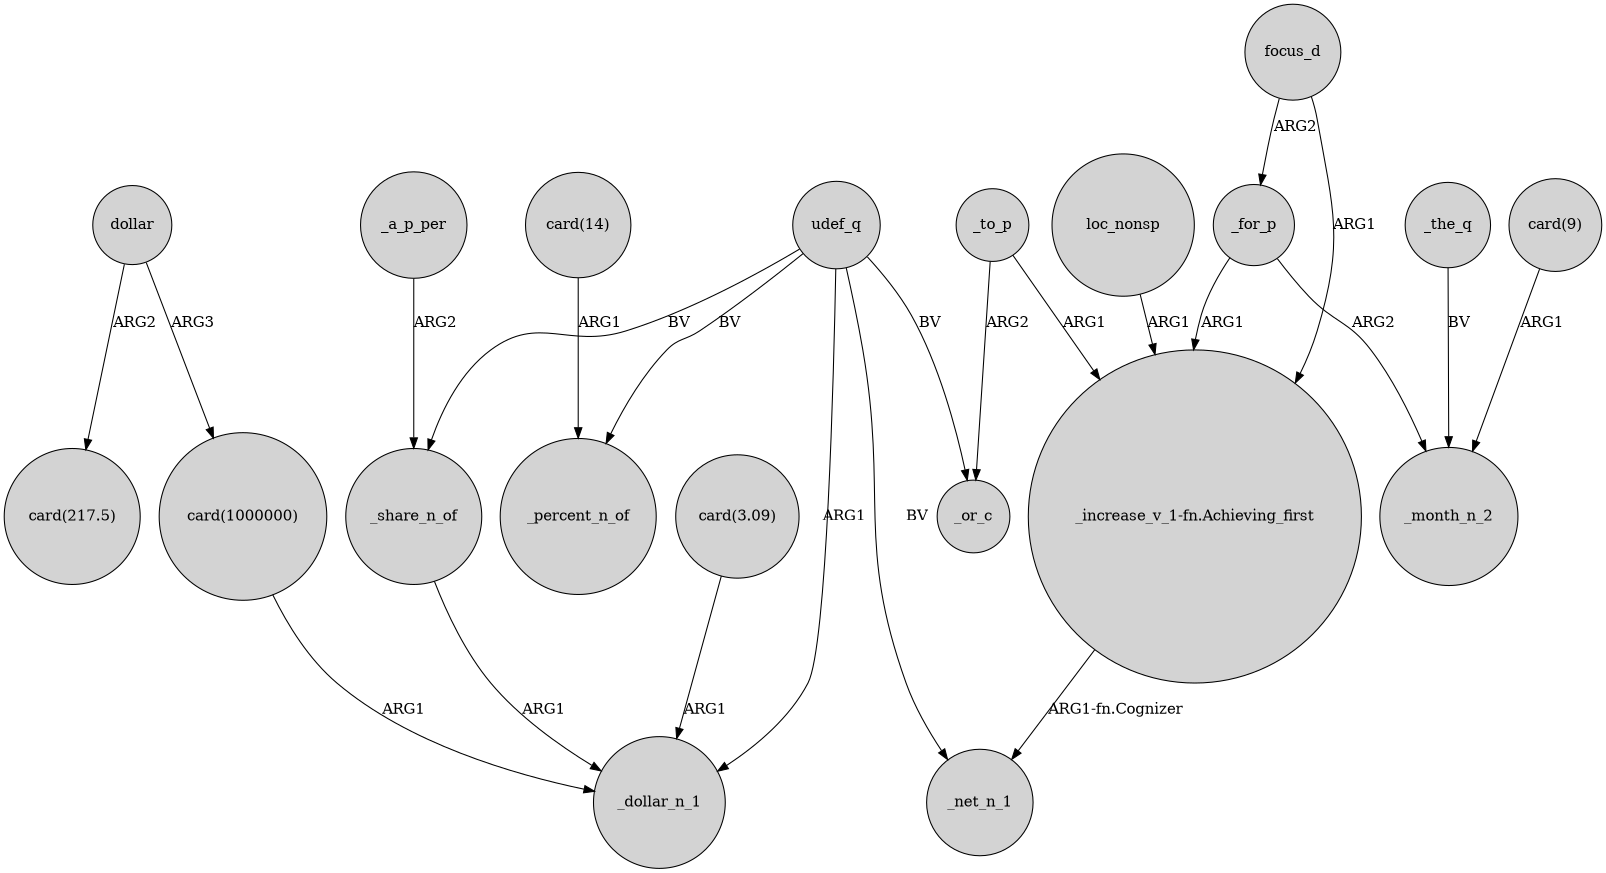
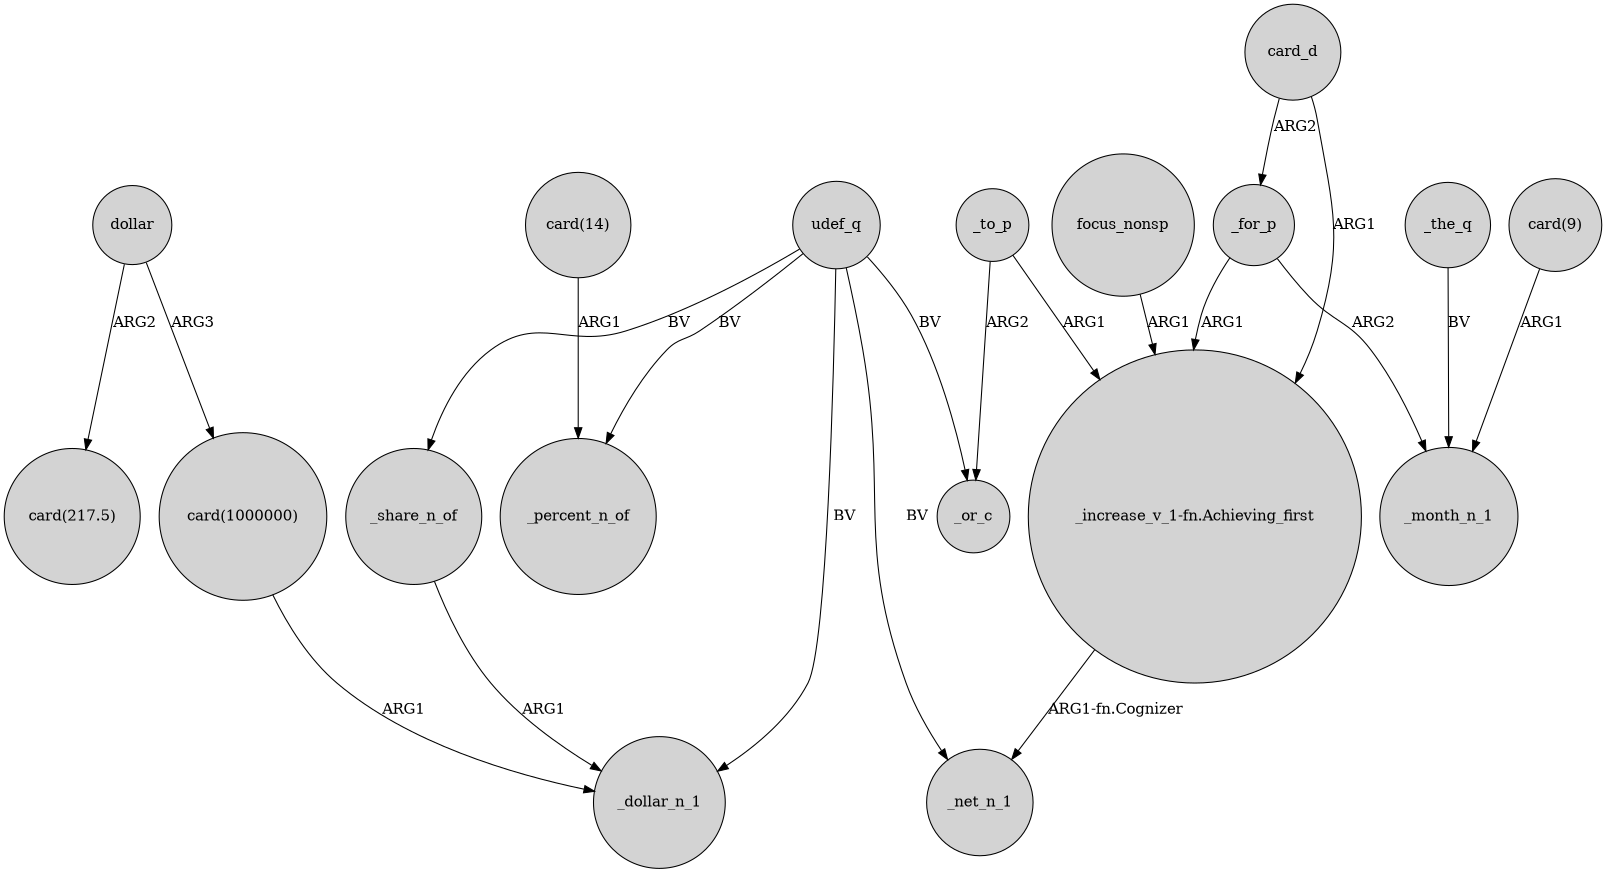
node "focus_d": label "focus_d" -> "card_d"
node "_a_p_per": removed
node "loc_nonsp": label "loc_nonsp" -> "focus_nonsp"
node "card(3.09)": removed
edge "udef_q" -> "_dollar_n_1": label "ARG1" -> "BV"
node "_month_n_2": label "_month_n_2" -> "_month_n_1"
